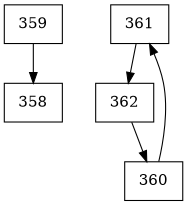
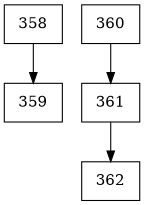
edge "359" -> "358": reversed
edge "362" -> "360": removed
